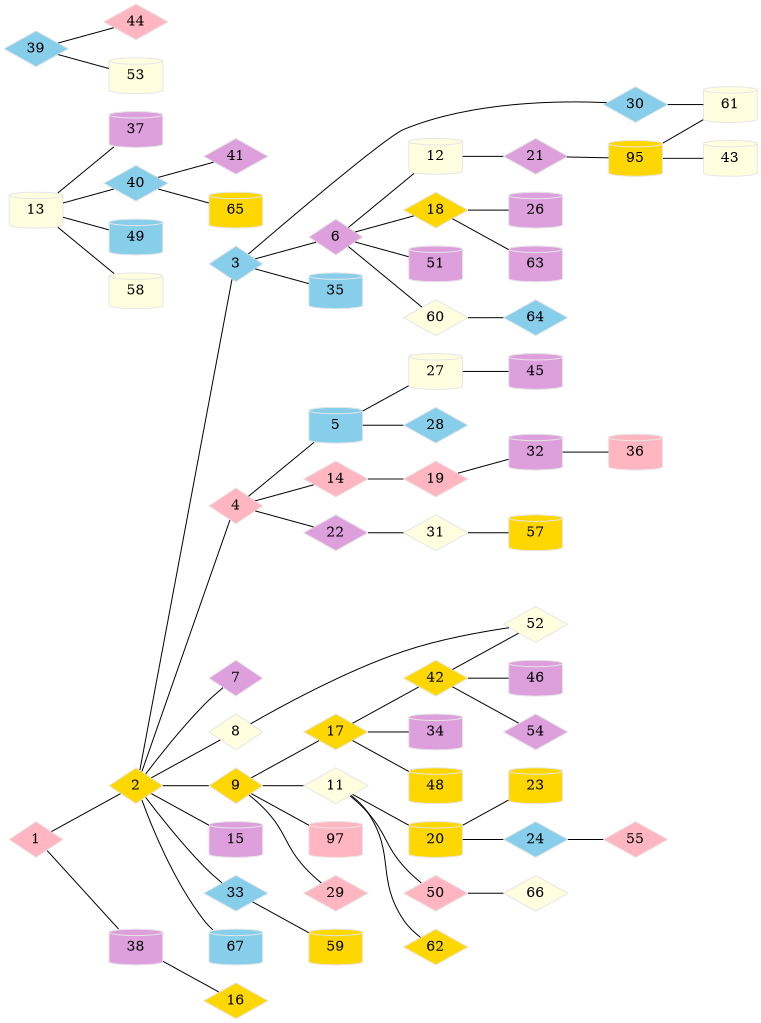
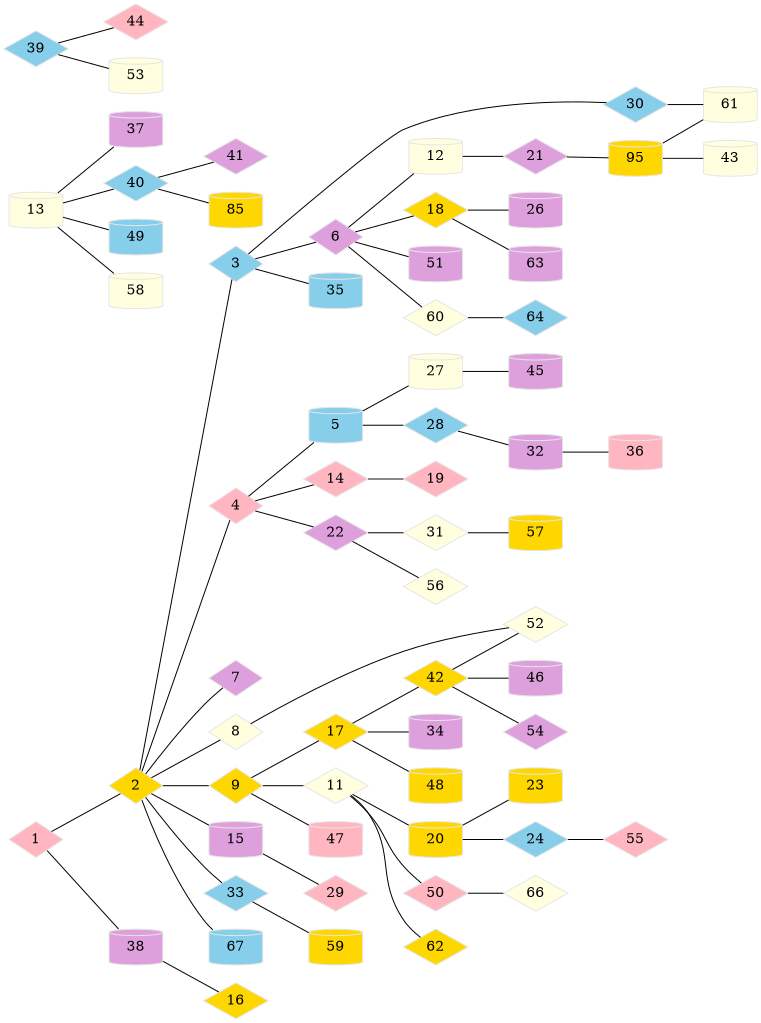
node "65": label "65" -> "85"
edge "32" -- "19": now "32" -- "28"
node "56": added
edge "9" -- "29": now "15" -- "29"
node "97": label "97" -> "47"
